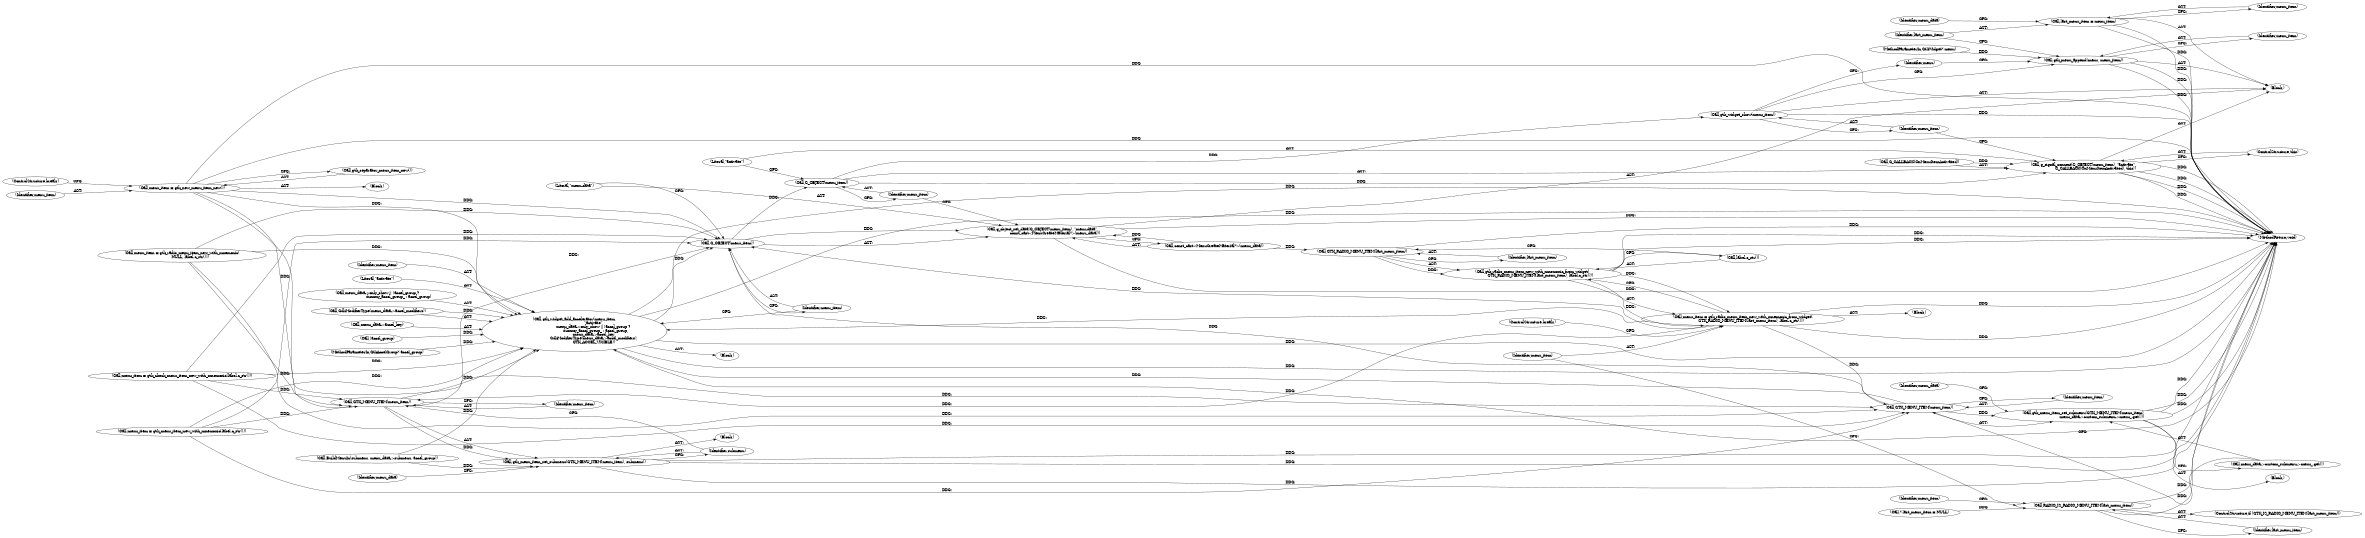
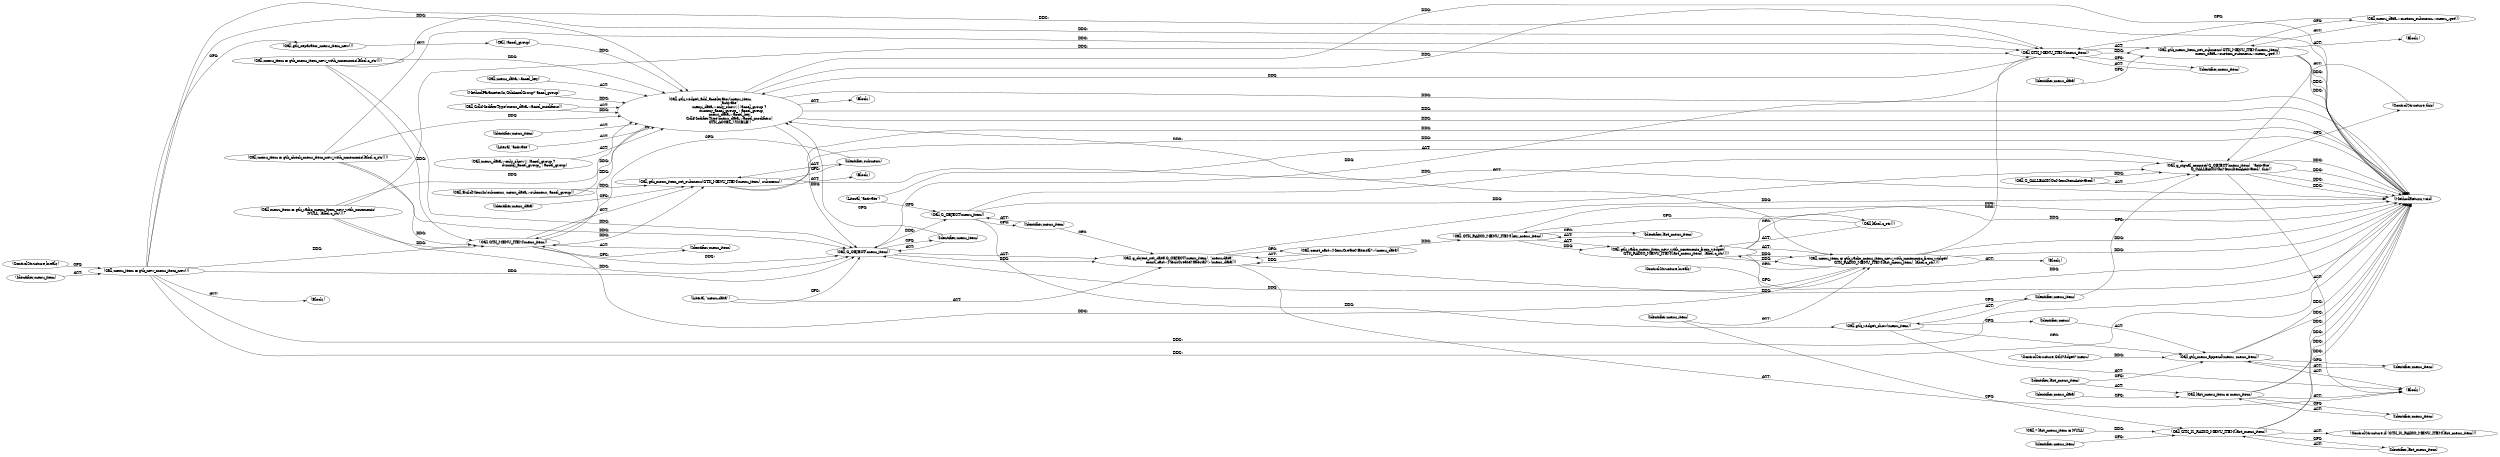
node "(MethodParameterIn,GtkWidget* menu)": label "(MethodParameterIn,GtkWidget* menu)" -> "(ControlStructure,GtkWidget* menu)"
edge "(Identifier,menu)" -> "(Call,gtk_menu_append(menu, menu_item))": label "CFG: " -> "AST: "
edge "(Call,gtk_widget_show(menu_item))" -> "(MethodReturn,void)": removed, label "DDG:"
edge "(Call,gtk_separator_menu_item_new())" -> "(Call,menu_item = gtk_new_menu_item_new())": now "(Call,gtk_separator_menu_item_new())" -> "(Call,!accel_group)"
node "(Call,GTK_RADIO_MENU_ITEM(last_menu_item))": label "(Call,GTK_RADIO_MENU_ITEM(last_menu_item))" -> "(Call,GTK_RADIO_MENU_ITEM(key_menu_item))"
node "(Call,RADIO_IS_RADIO_MENU_ITEM(last_menu_item))": label "(Call,RADIO_IS_RADIO_MENU_ITEM(last_menu_item))" -> "(Call,GTK_IS_RADIO_MENU_ITEM(last_menu_item))"
